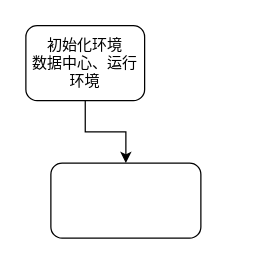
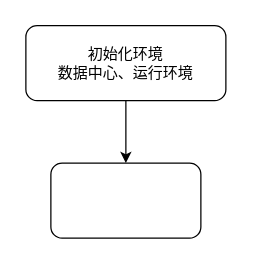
node "初始化环境 数据中心、运行环境": size 119x75 -> 200x75
